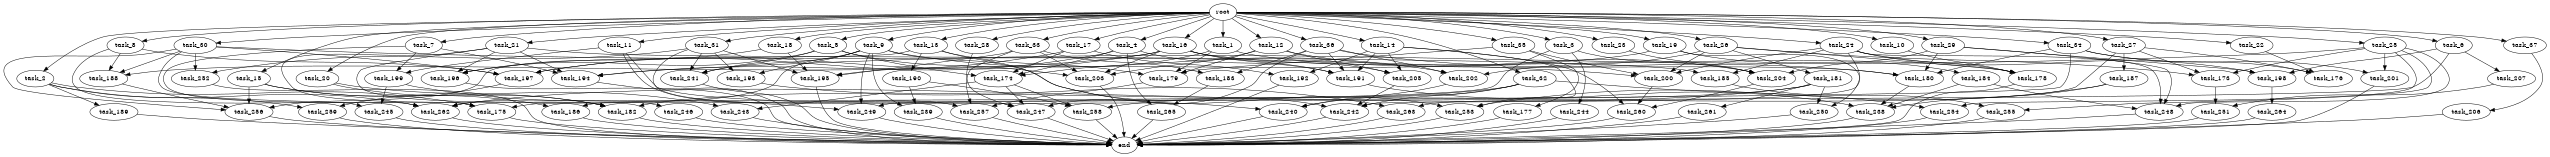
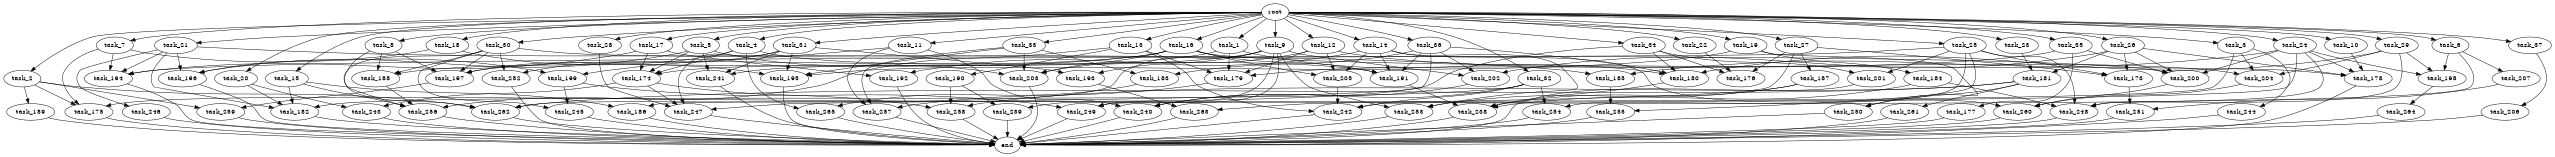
edge "task_23" -> "task_204": now "task_23" -> "task_181"
